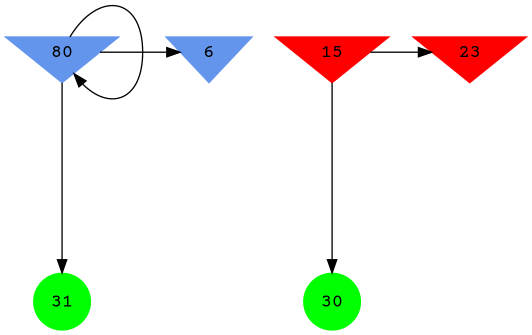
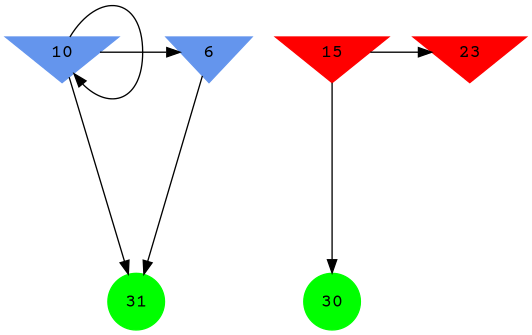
node "80": label "80" -> "10"
edge "6" -> "31": added
